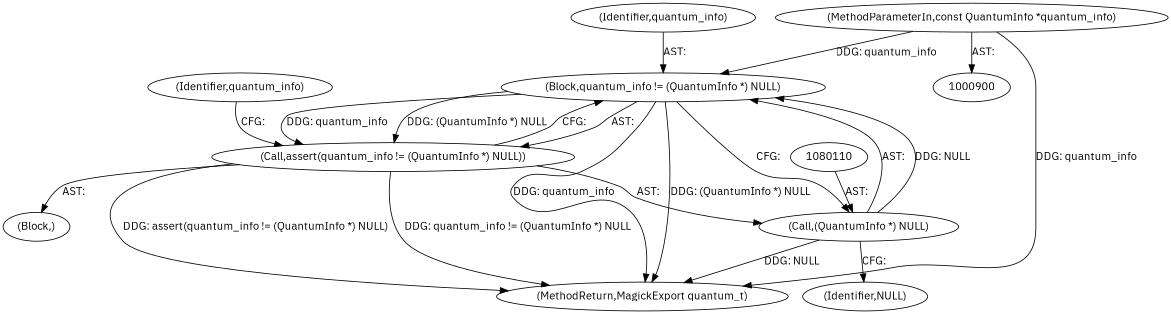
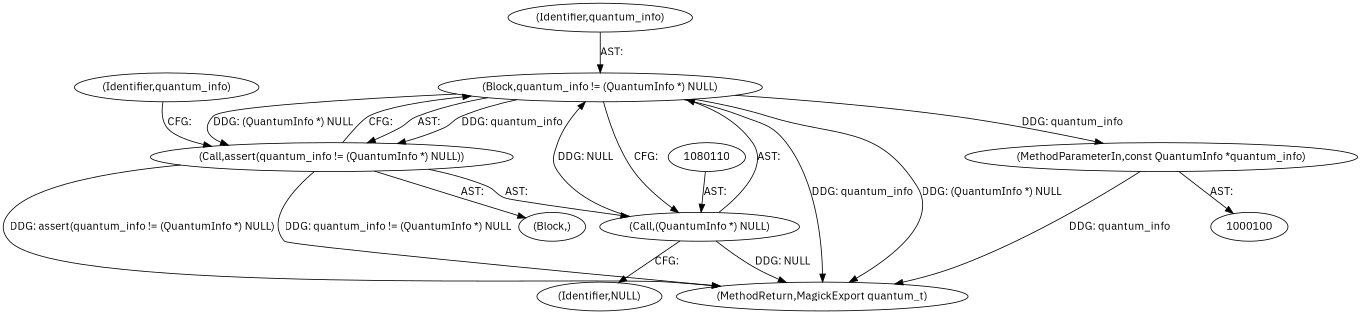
edge "(MethodParameterIn,const QuantumInfo *quantum_info)" -> "(Block,quantum_info != (QuantumInfo *) NULL)": reversed
node "1000900": label "1000900" -> "1000100"
